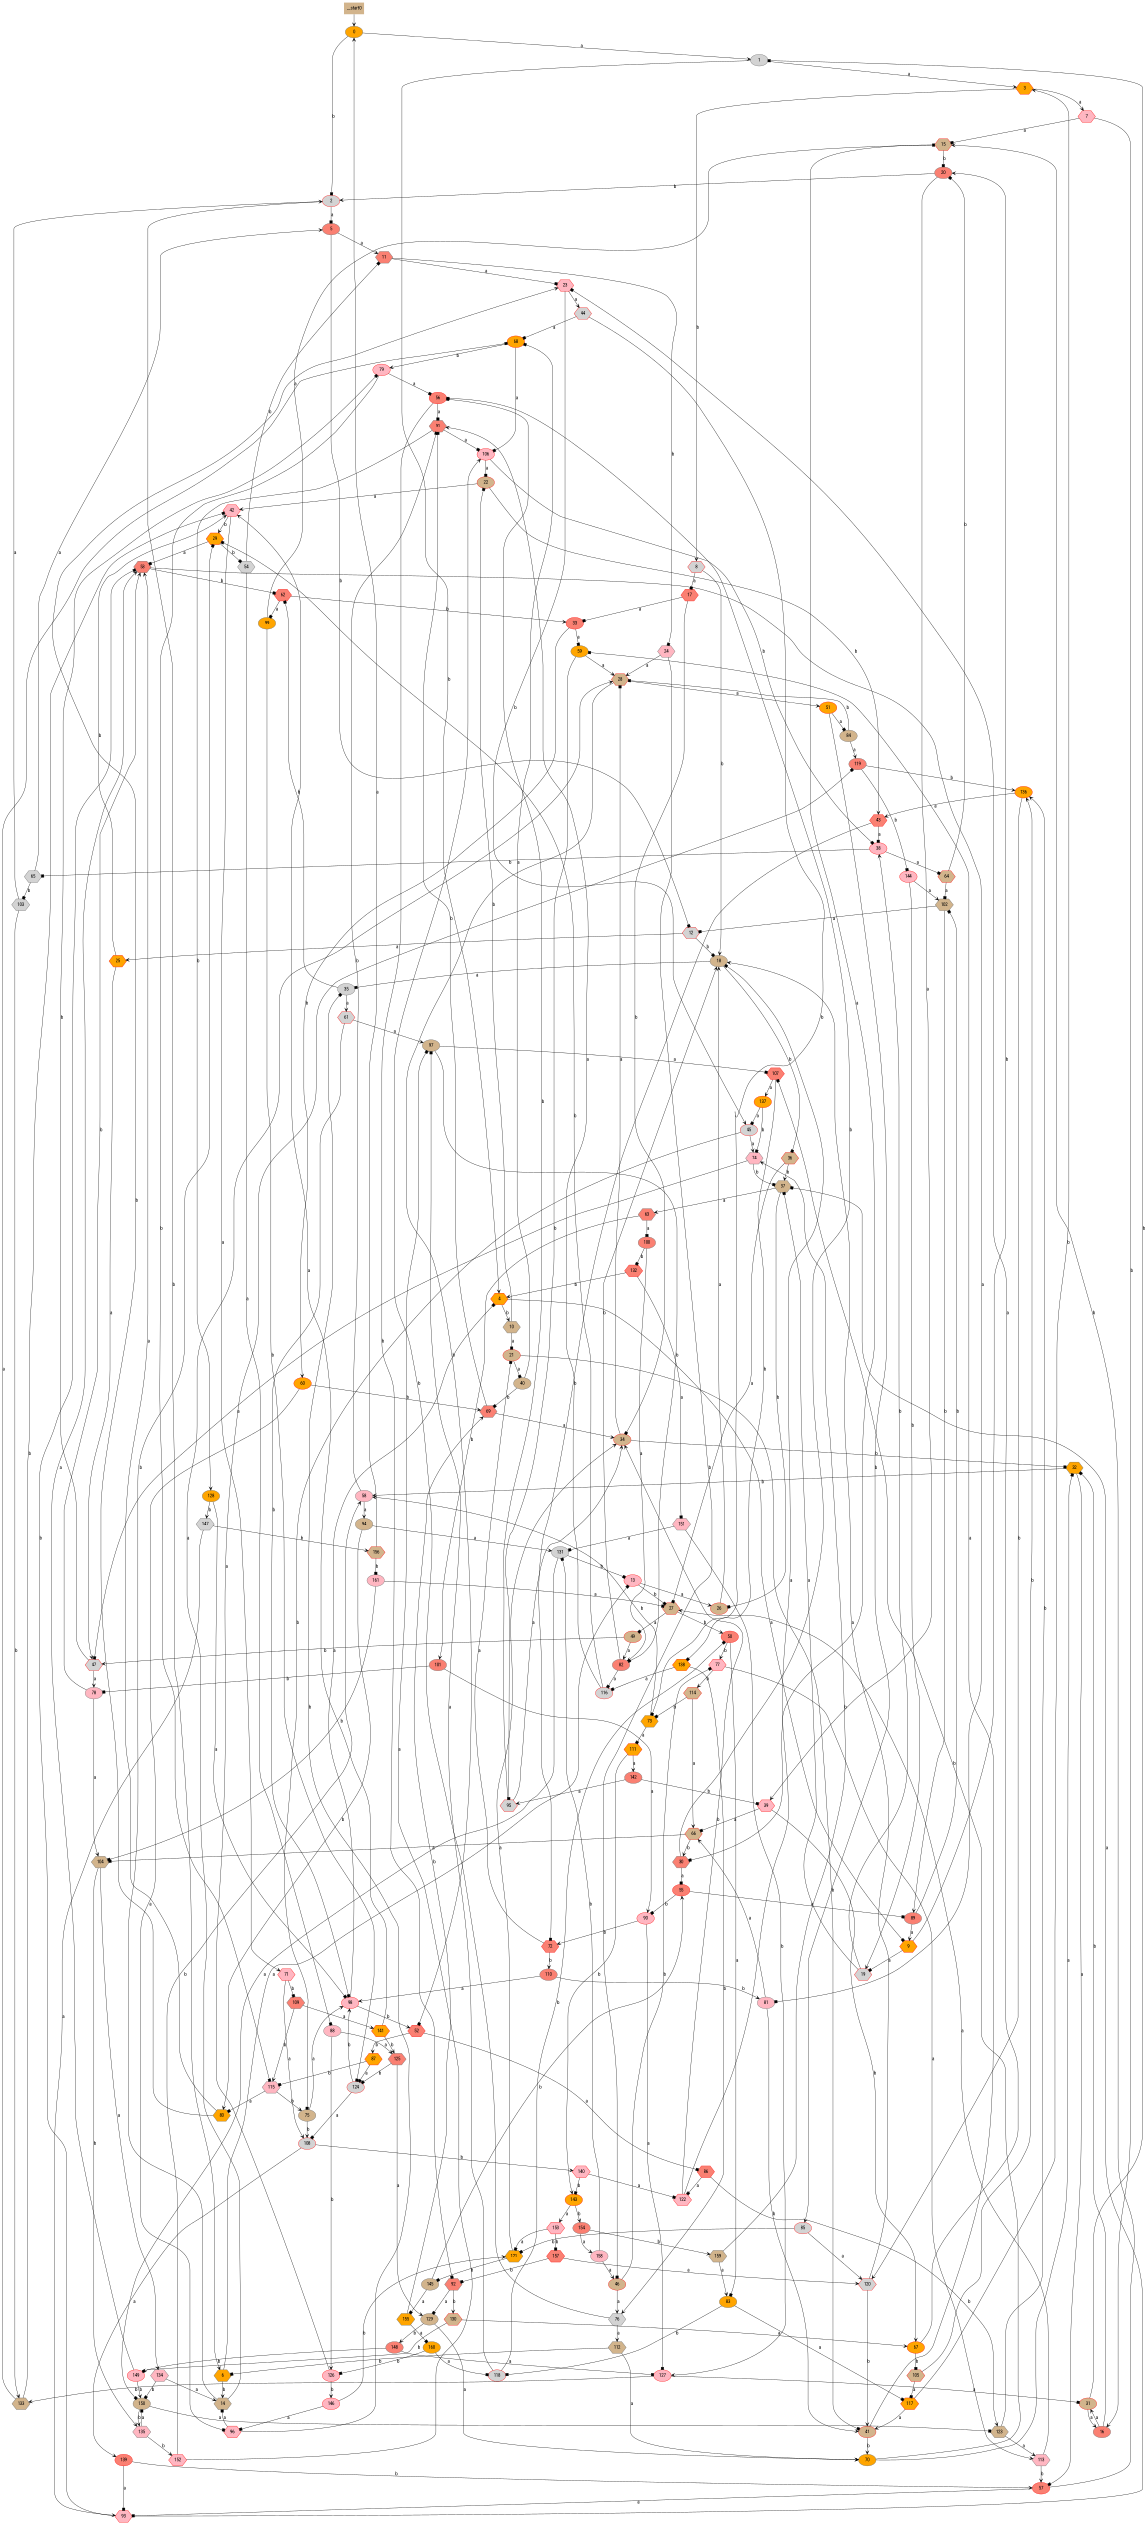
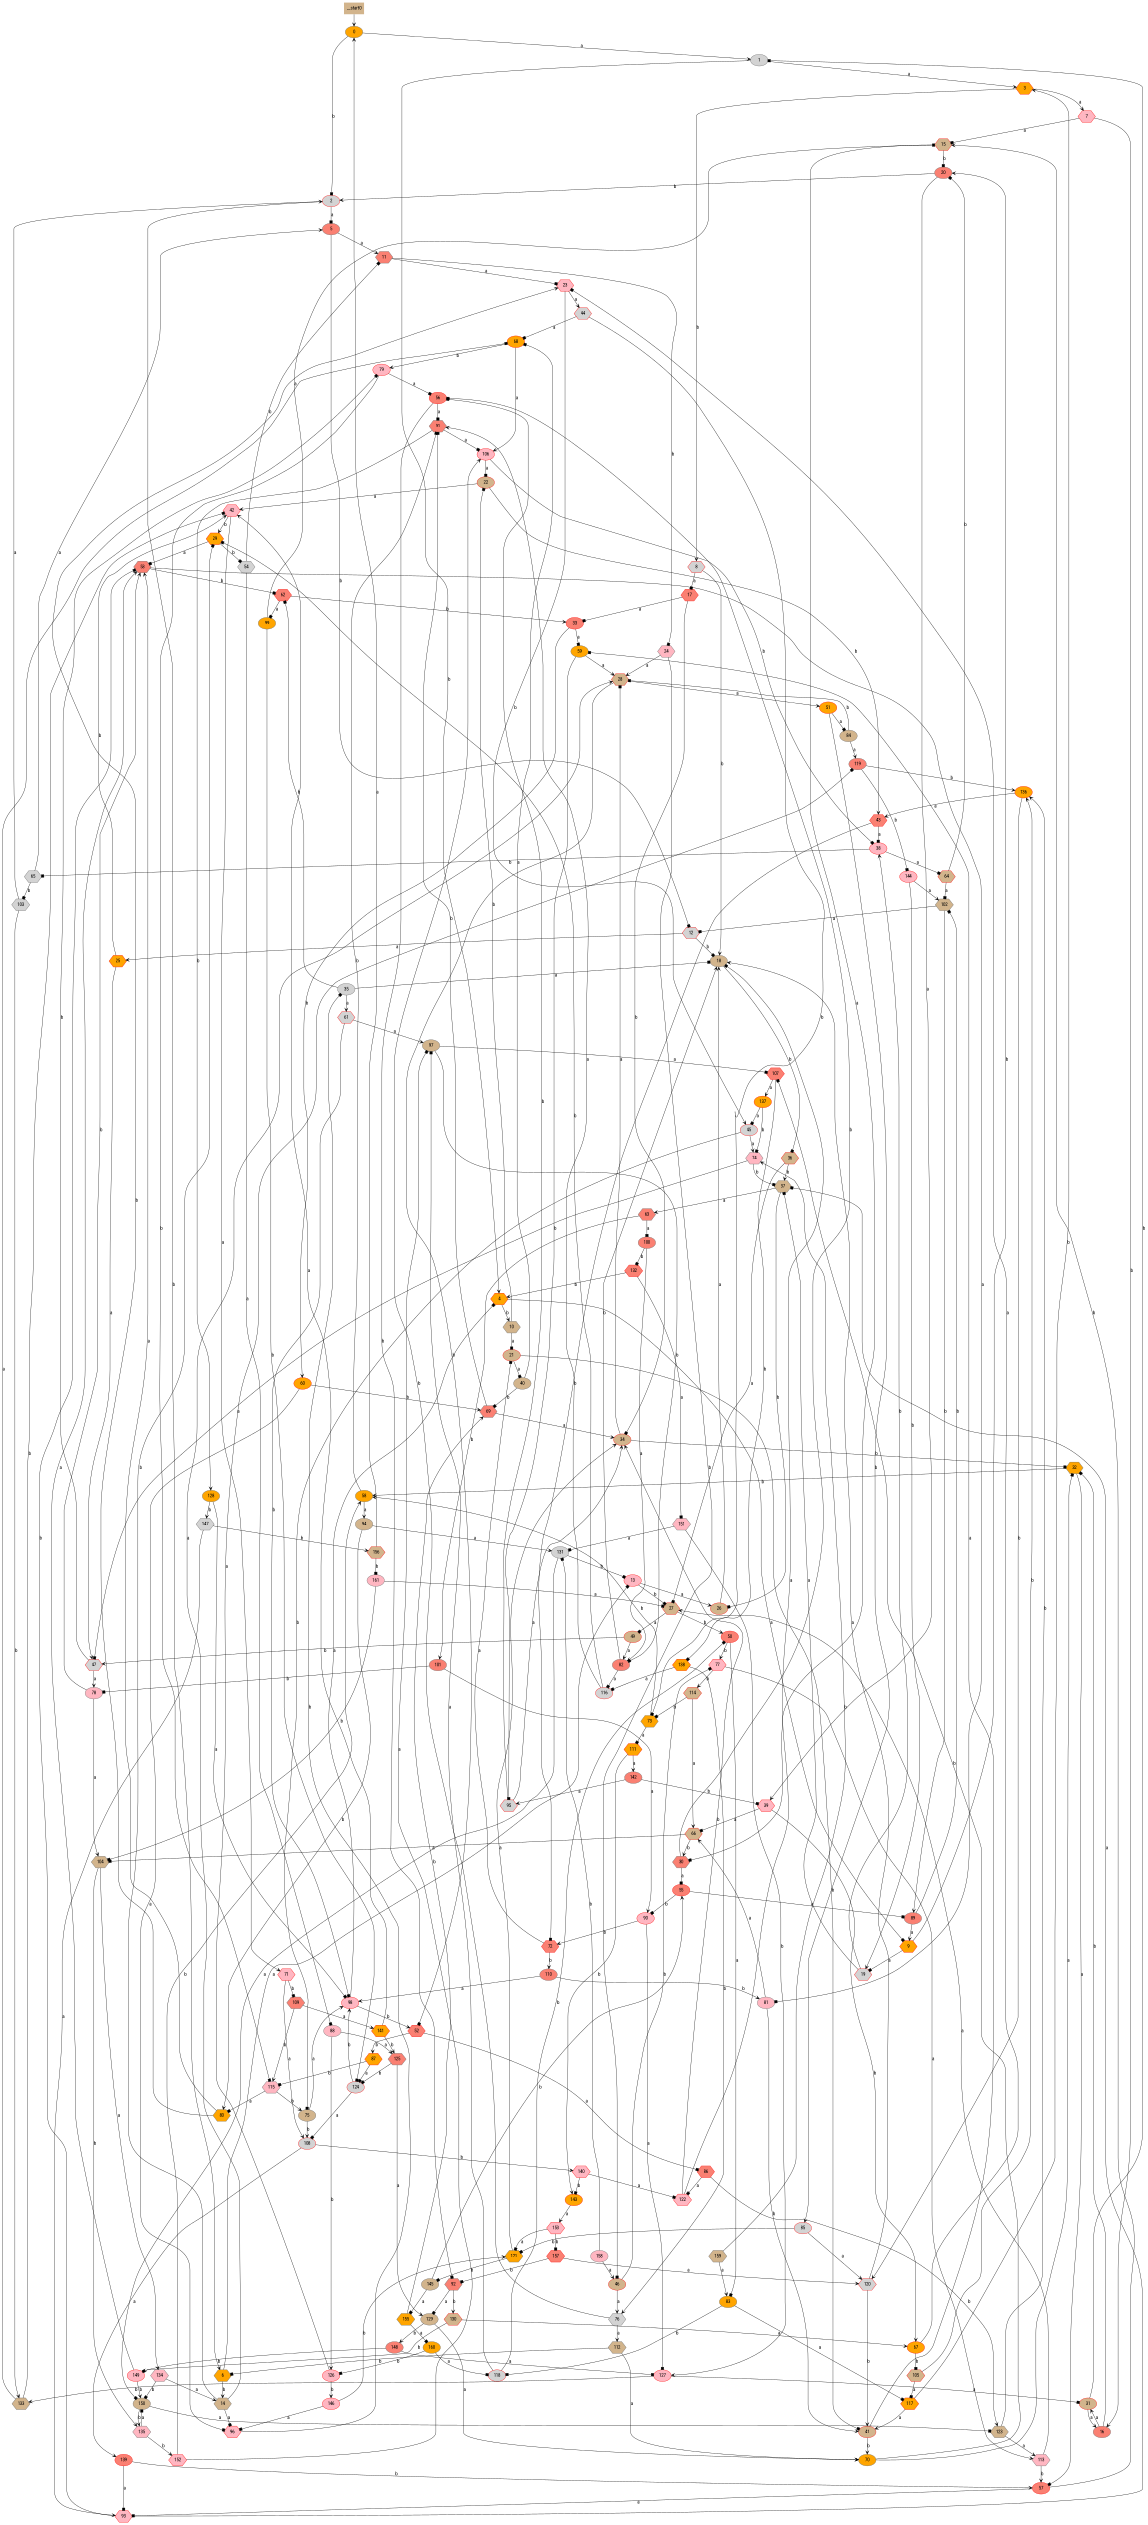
edge "68" -> "106": arrowhead box -> vee
edge "18" -> "35": reversed
node "58": fillcolor lightpink -> orange
node "154": removed
edge "96" -> "14": reversed
